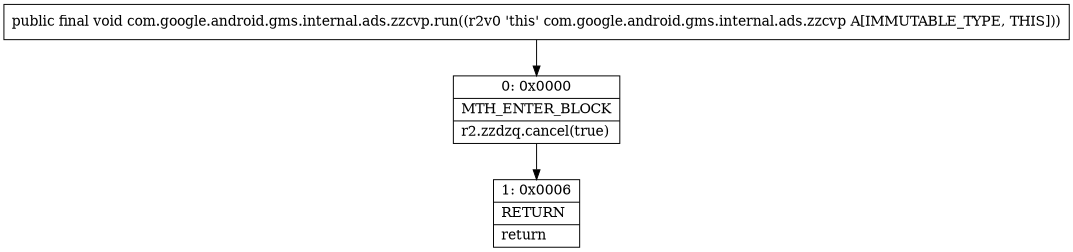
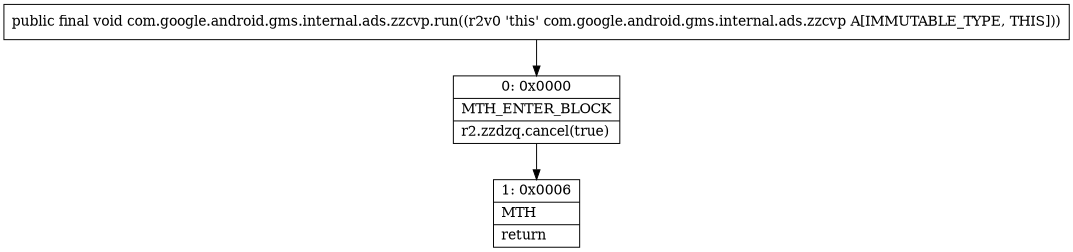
node "1: 0x0006": text "RETURN" -> "MTH"
